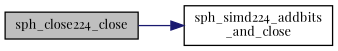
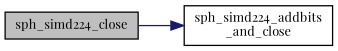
node "sph_close224_close": label "sph_close224_close" -> "sph_simd224_close"
